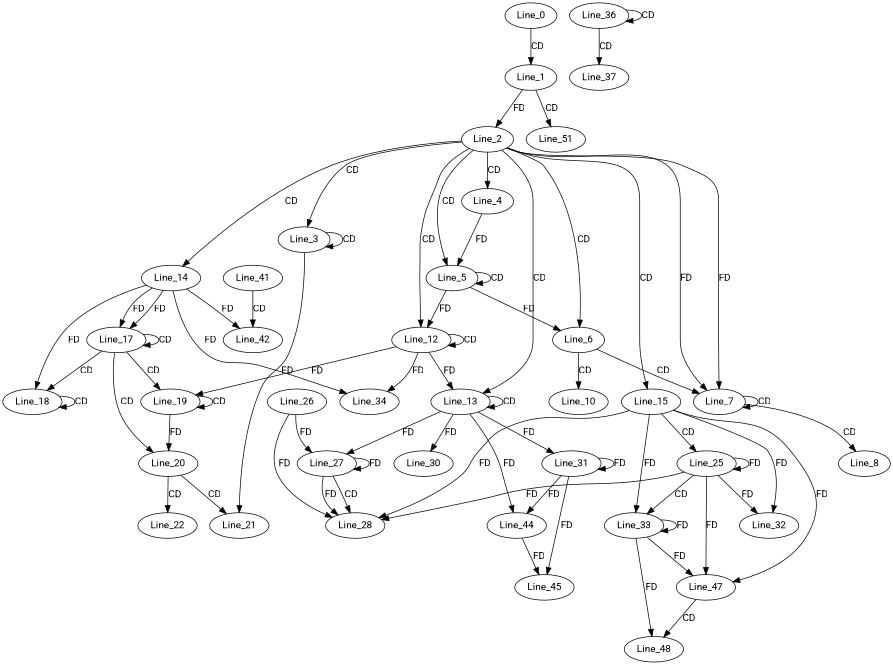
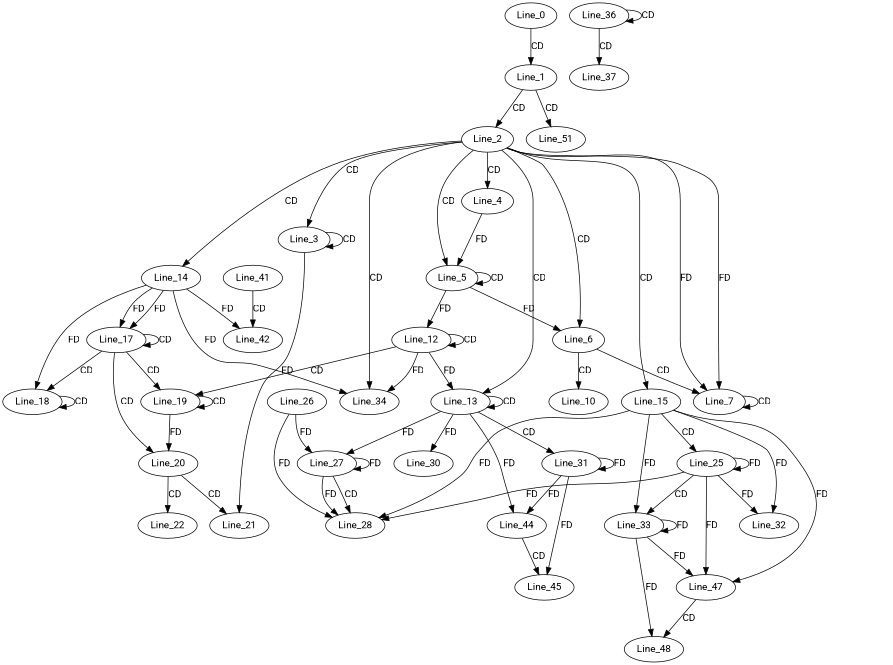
edge "Line_1" -> "Line_2": label "FD" -> "CD"
edge "Line_2" -> "Line_12": now "Line_2" -> "Line_34"
edge "Line_12" -> "Line_19": label "FD" -> "CD"
edge "Line_13" -> "Line_31": label "FD" -> "CD"
node "Line_8": removed
edge "Line_44" -> "Line_45": label "FD" -> "CD"
